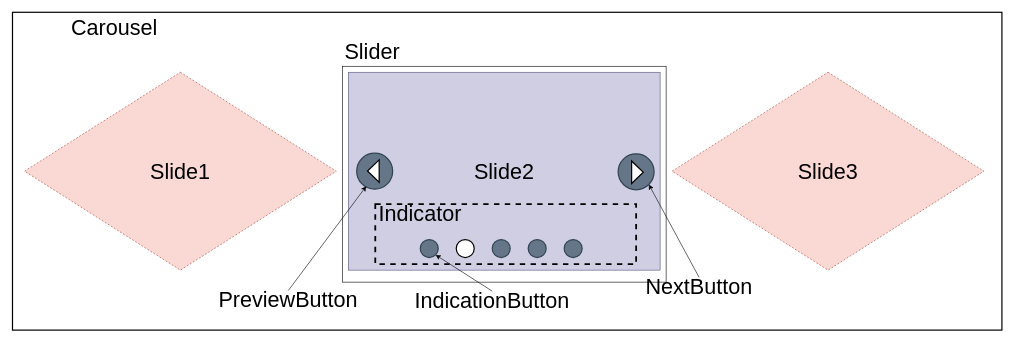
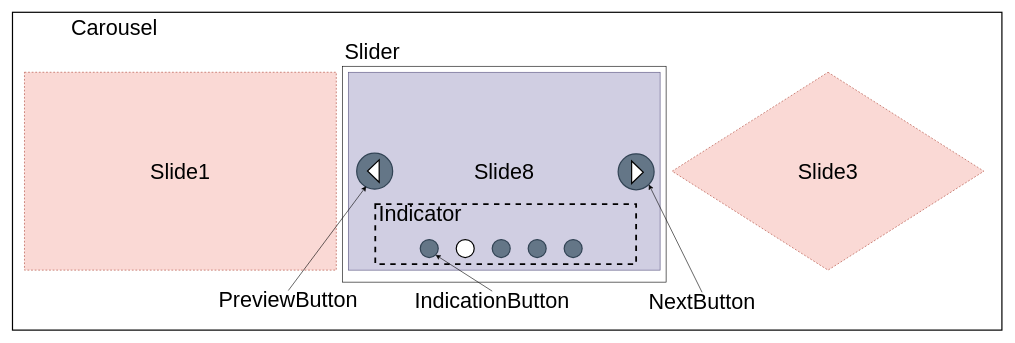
node "Slide1": shape diamond -> rectangle
node "Slide2": label "Slide2" -> "Slide8"
node "NextButton": moved (699, 287) -> (702, 302)
